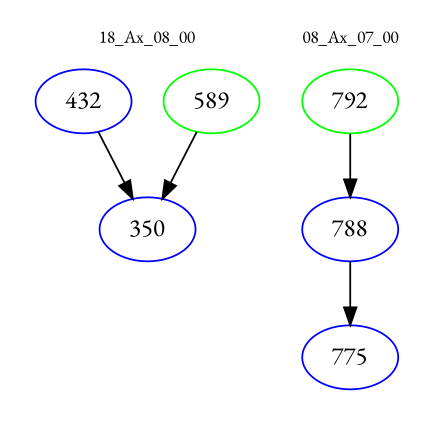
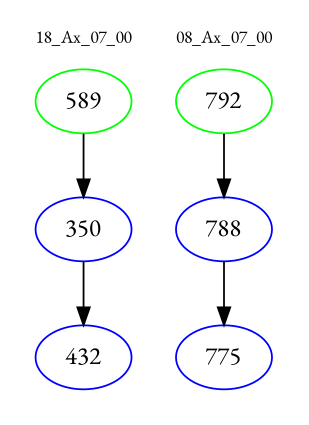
cluster "18_Ax_08_00": label "18_Ax_08_00" -> "18_Ax_07_00"
edge "432" -> "350": reversed
